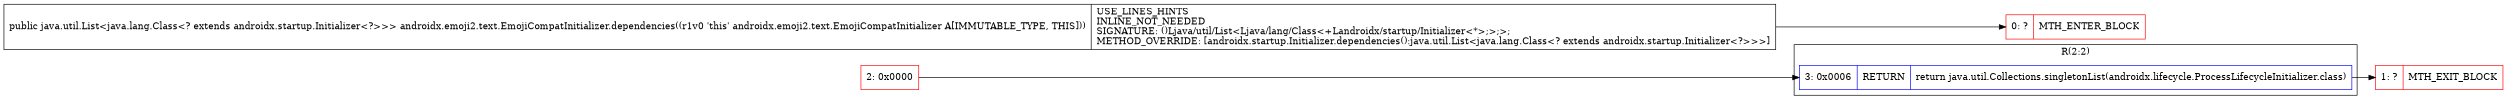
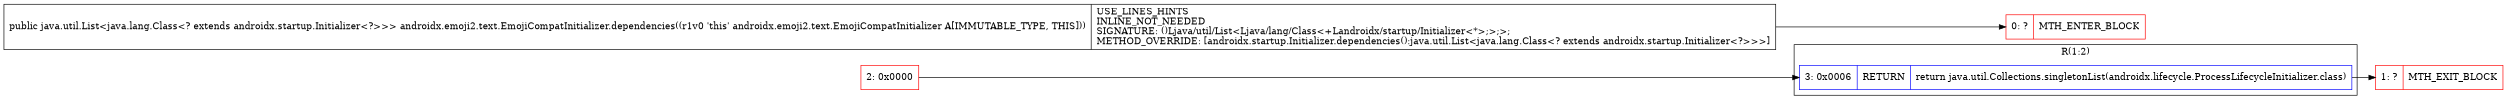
cluster "R(2:2)": label "R(2:2)" -> "R(1:2)"
